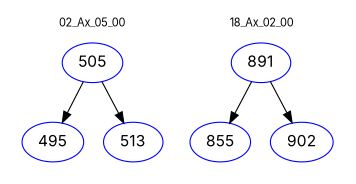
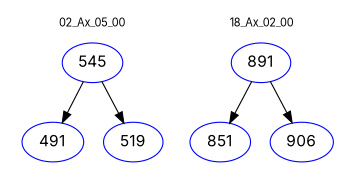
node "505": label "505" -> "545"
node "495": label "495" -> "491"
node "513": label "513" -> "519"
node "855": label "855" -> "851"
node "902": label "902" -> "906"
